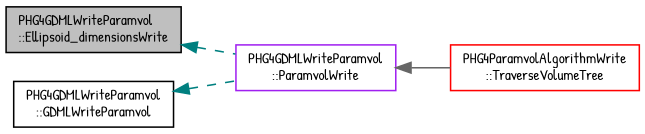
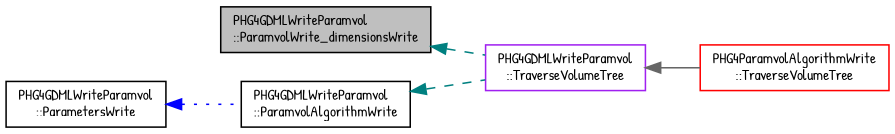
node "PHG4GDMLWriteParamvol ::Ellipsoid_dimensionsWrite": label "PHG4GDMLWriteParamvol ::Ellipsoid_dimensionsWrite" -> "PHG4GDMLWriteParamvol ::ParamvolWrite_dimensionsWrite"
node "PHG4GDMLWriteParamvol ::ParamvolWrite": label "PHG4GDMLWriteParamvol ::ParamvolWrite" -> "PHG4GDMLWriteParamvol ::TraverseVolumeTree"
node "PHG4GDMLWriteParamvol ::ParametersWrite": added
node "PHG4GDMLWriteParamvol ::GDMLWriteParamvol": label "PHG4GDMLWriteParamvol ::GDMLWriteParamvol" -> "PHG4GDMLWriteParamvol ::ParamvolAlgorithmWrite"
